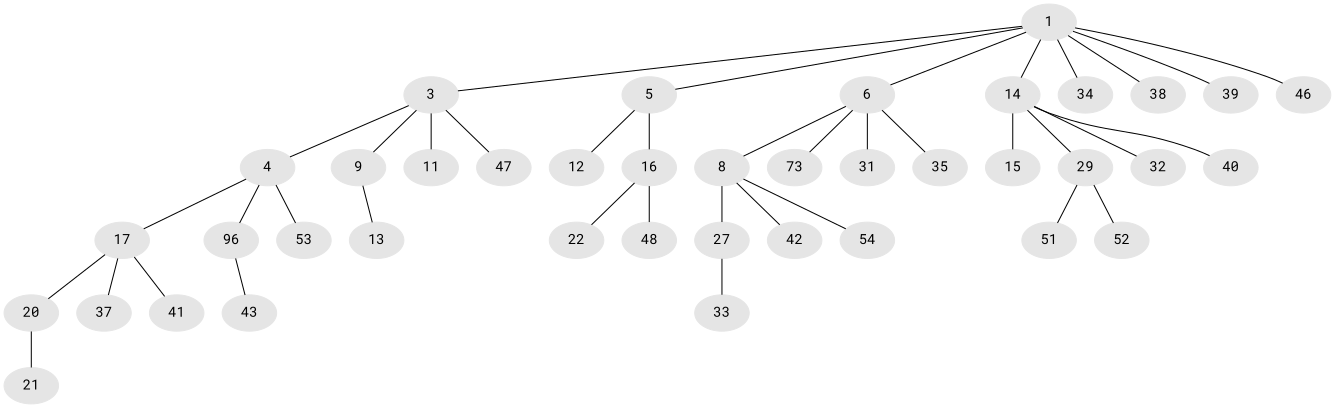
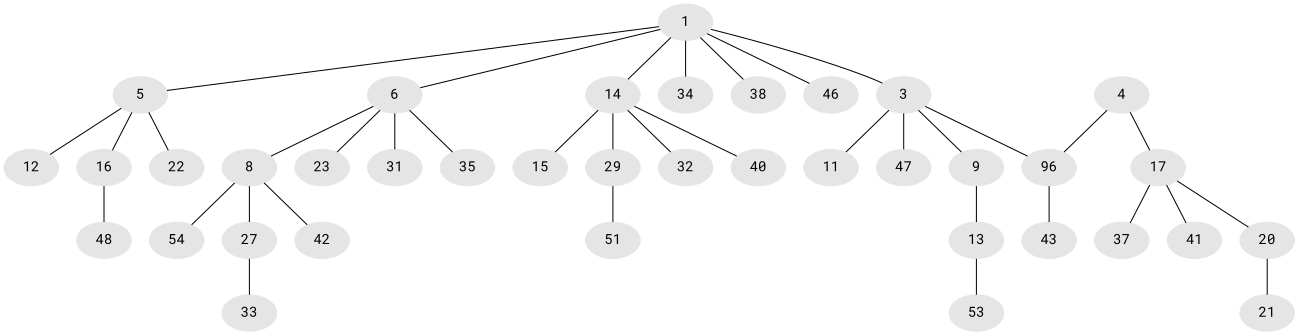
node "39": removed
edge "3" -- "4": now "3" -- "96"
node "73": label "73" -> "23"
edge "4" -- "53": now "13" -- "53"
edge "16" -- "22": now "5" -- "22"
node "52": removed
